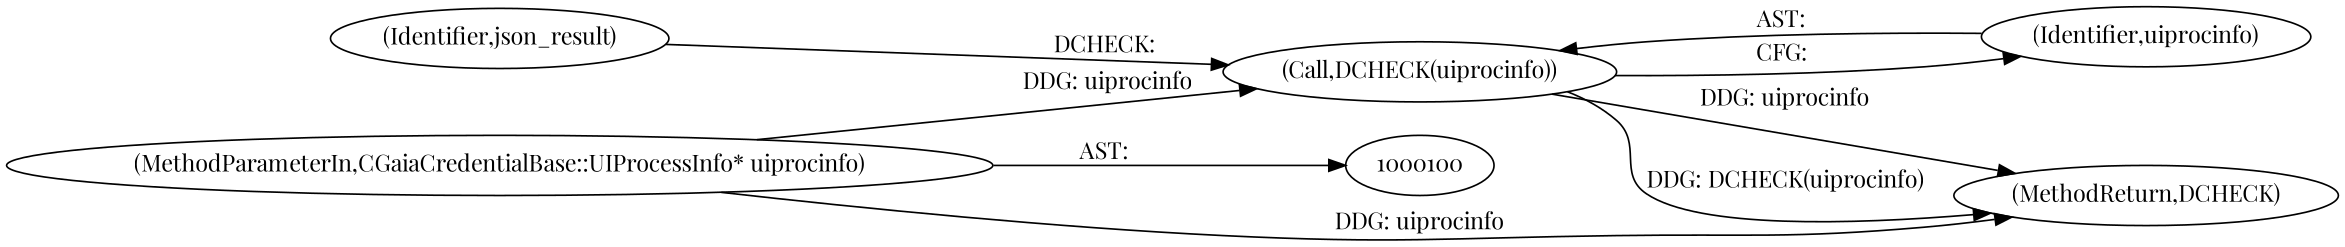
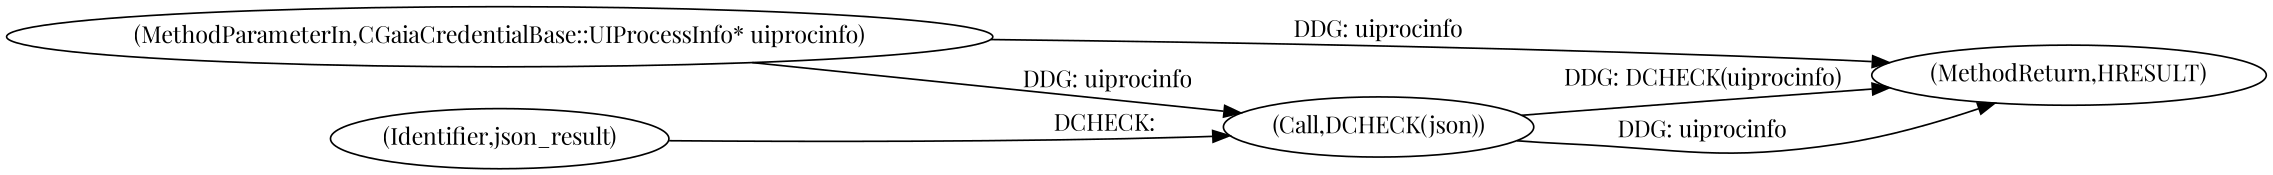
node "(Identifier,uiprocinfo)": removed
node "(Call,DCHECK(uiprocinfo))": label "(Call,DCHECK(uiprocinfo))" -> "(Call,DCHECK(json))"
node "1000100": removed
node "(MethodReturn,DCHECK)": label "(MethodReturn,DCHECK)" -> "(MethodReturn,HRESULT)"
